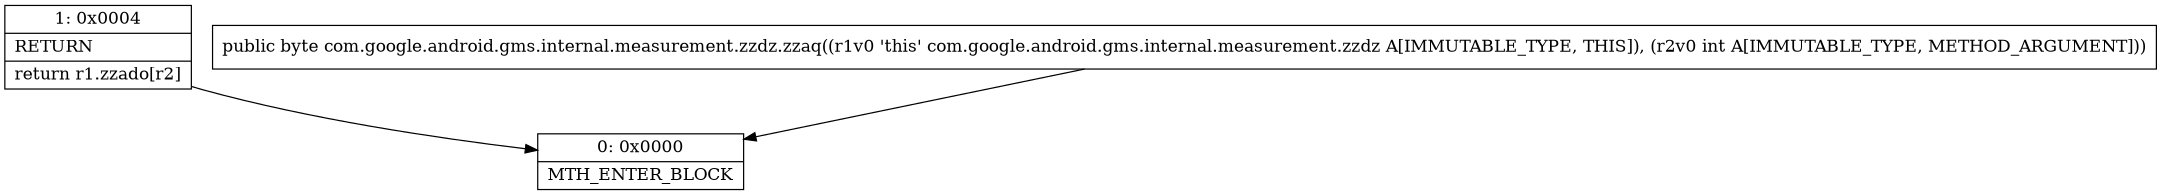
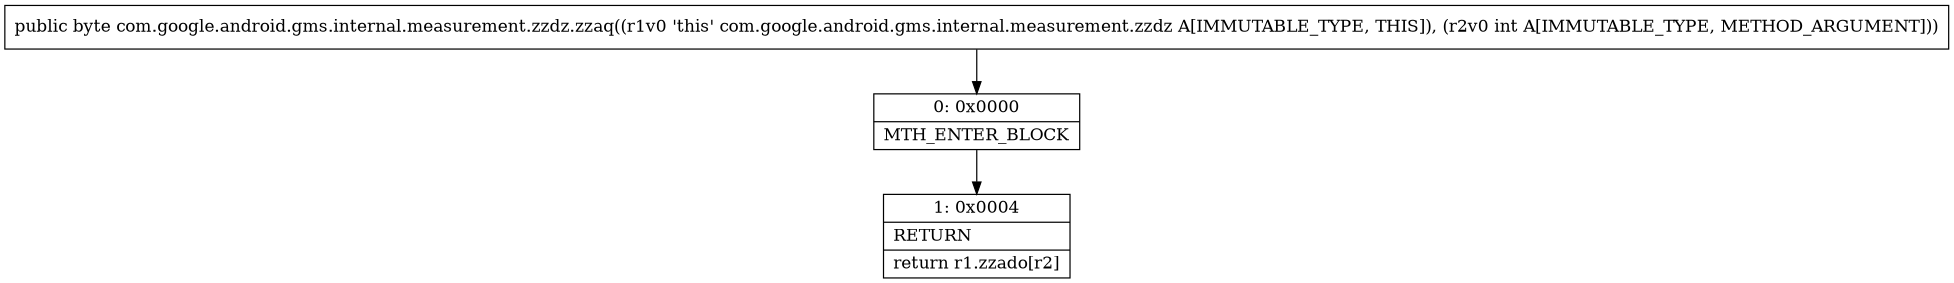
edge "1: 0x0004" -> "0: 0x0000": reversed
